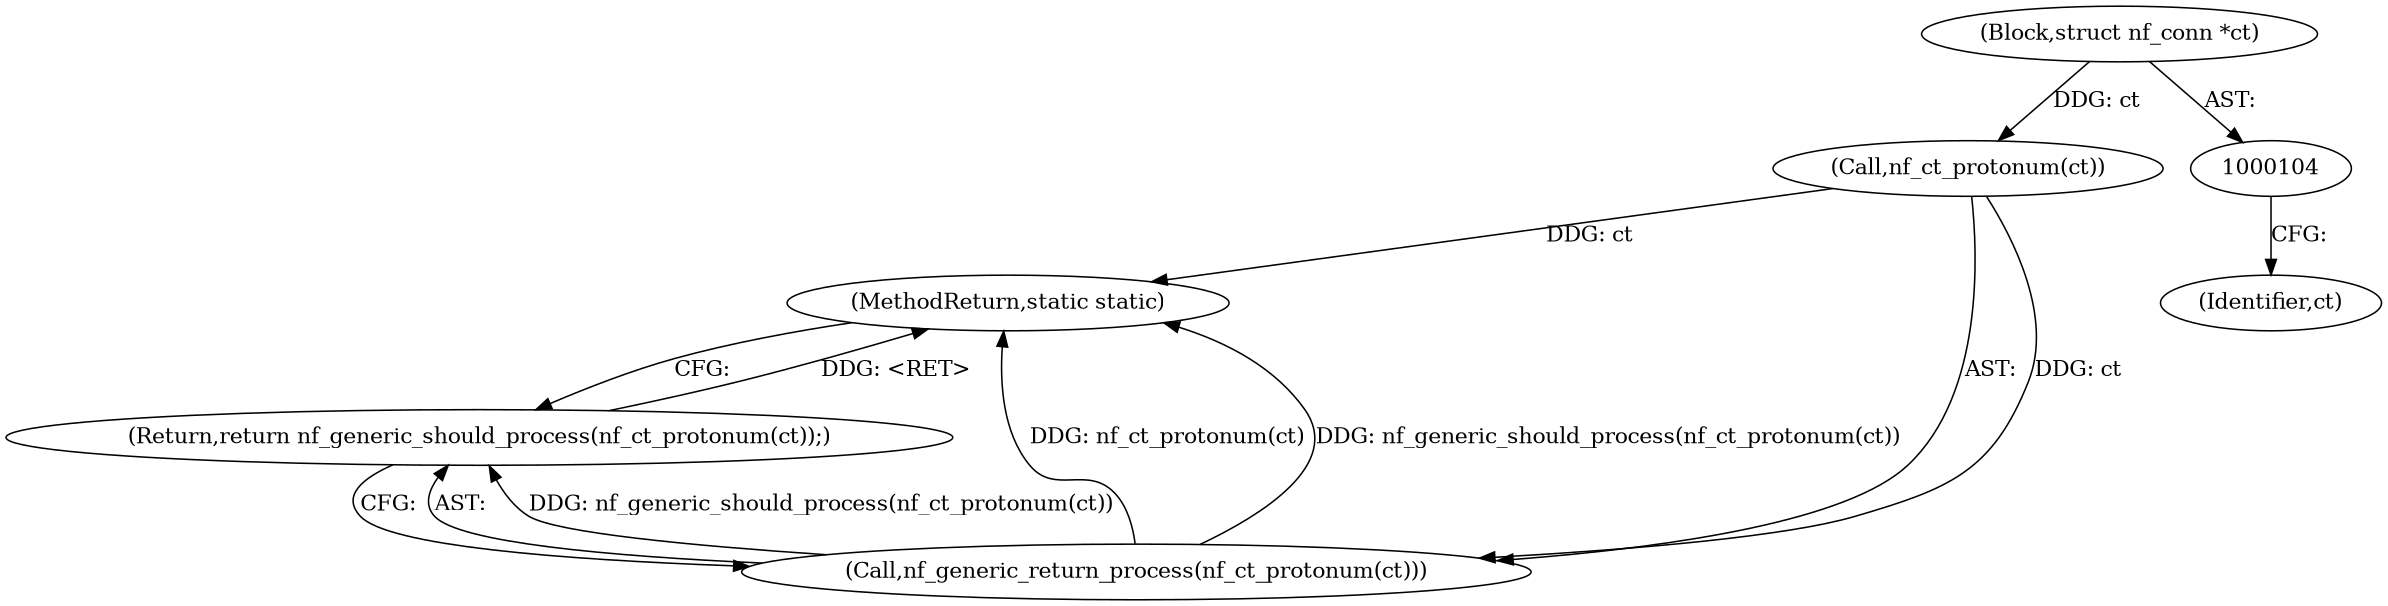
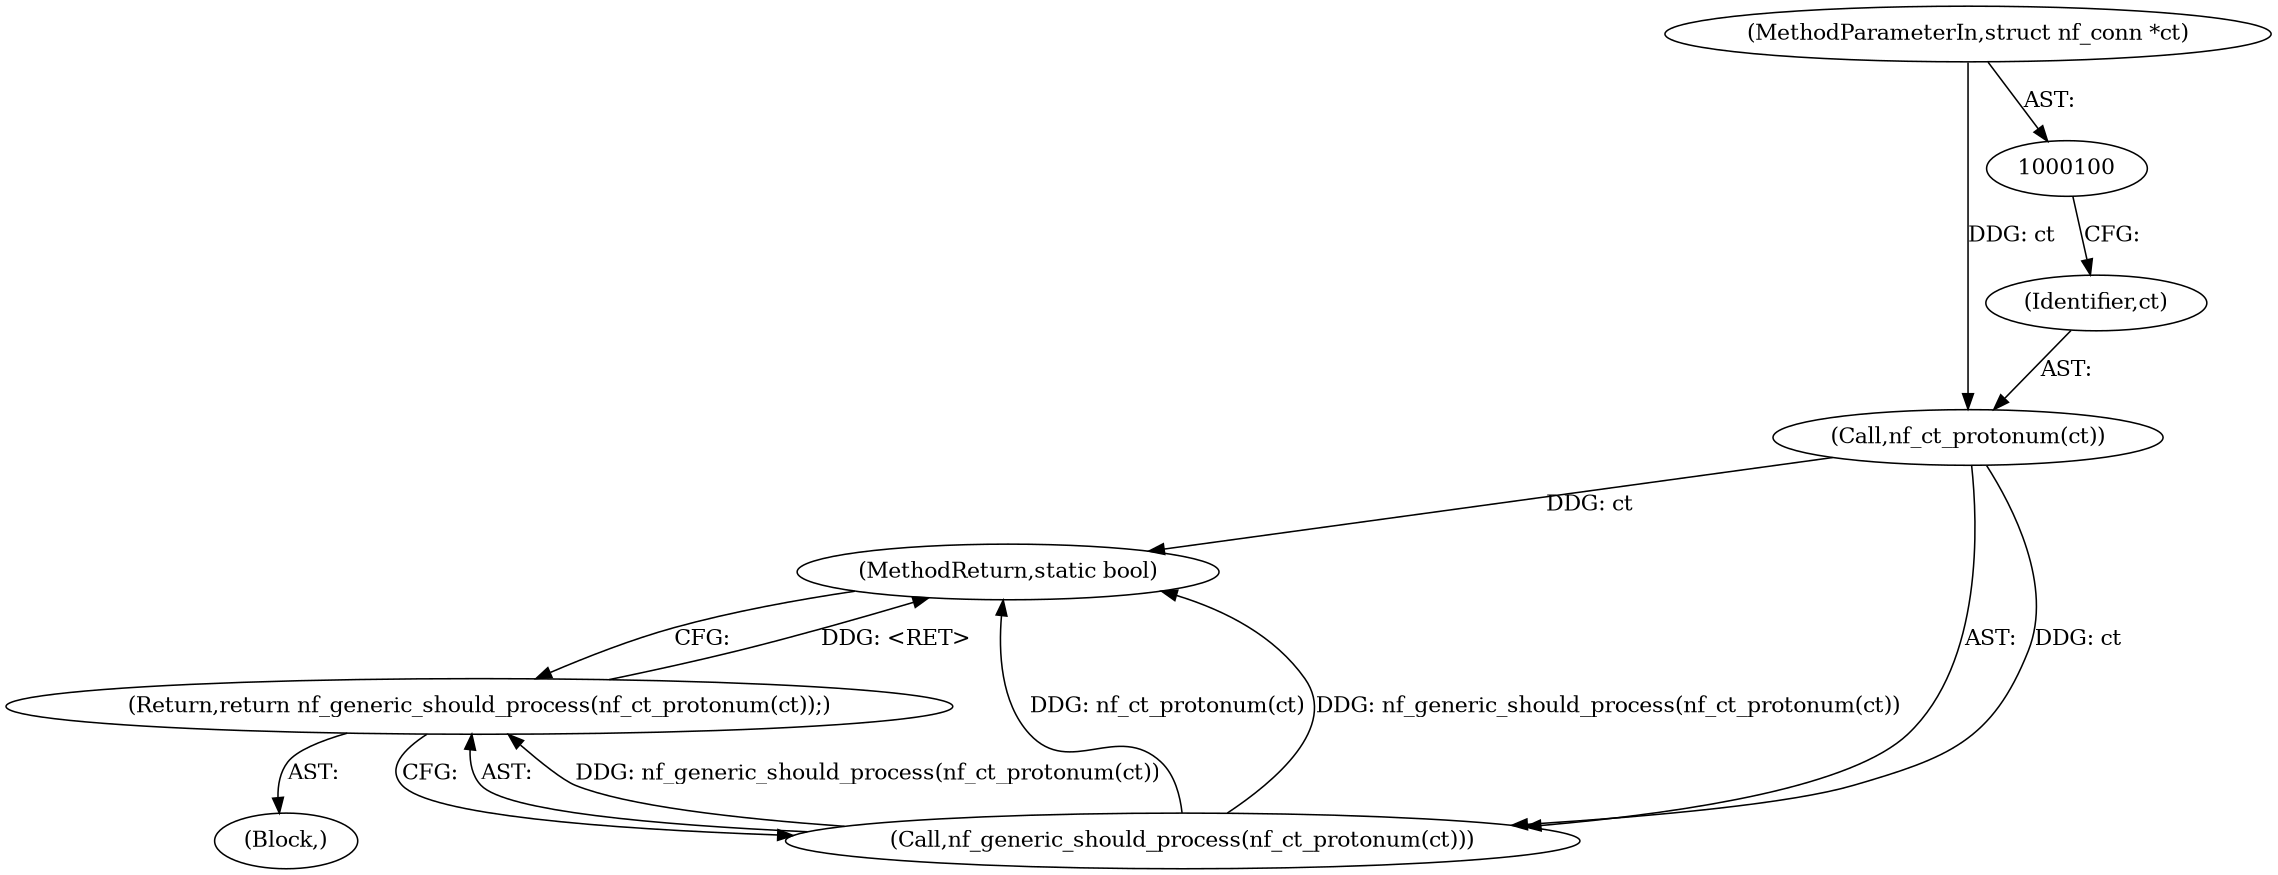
node "(Block,struct nf_conn *ct)": label "(Block,struct nf_conn *ct)" -> "(MethodParameterIn,struct nf_conn *ct)"
node "1000104": label "1000104" -> "1000100"
node "(MethodReturn,static static)": label "(MethodReturn,static static)" -> "(MethodReturn,static bool)"
edge "(Identifier,ct)" -> "(Call,nf_ct_protonum(ct))": added, label "AST:"
node "(Call,nf_generic_return_process(nf_ct_protonum(ct)))": label "(Call,nf_generic_return_process(nf_ct_protonum(ct)))" -> "(Call,nf_generic_should_process(nf_ct_protonum(ct)))"
node "(Block,)": added
